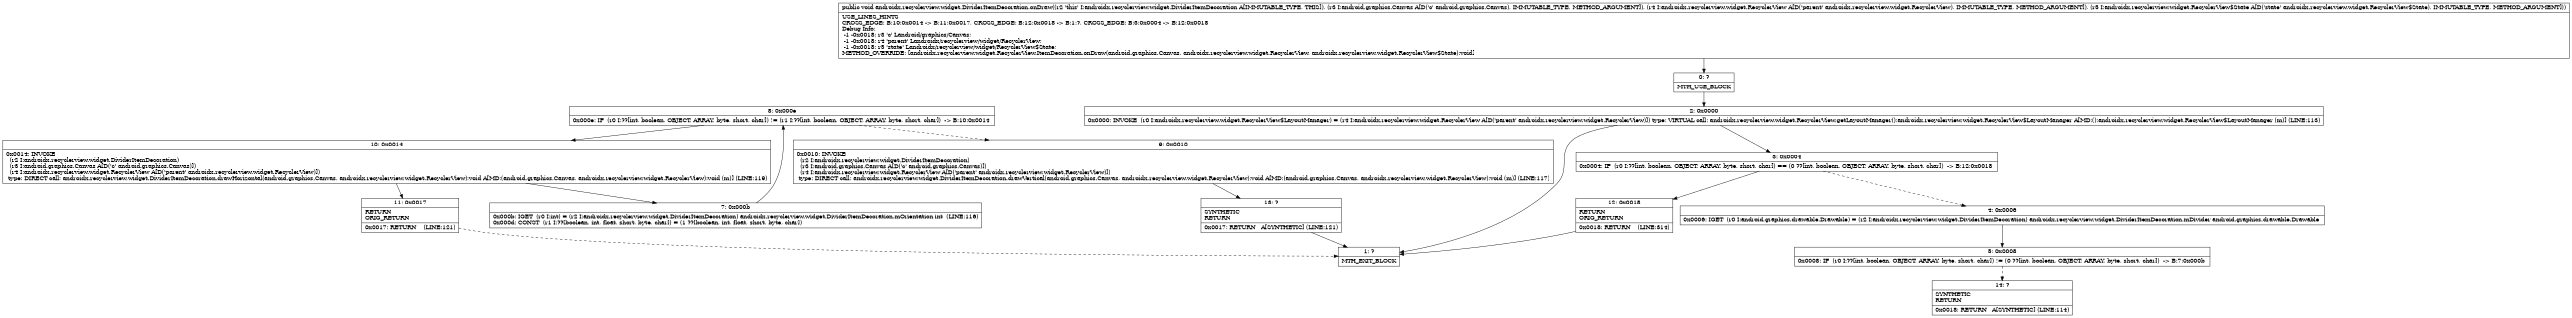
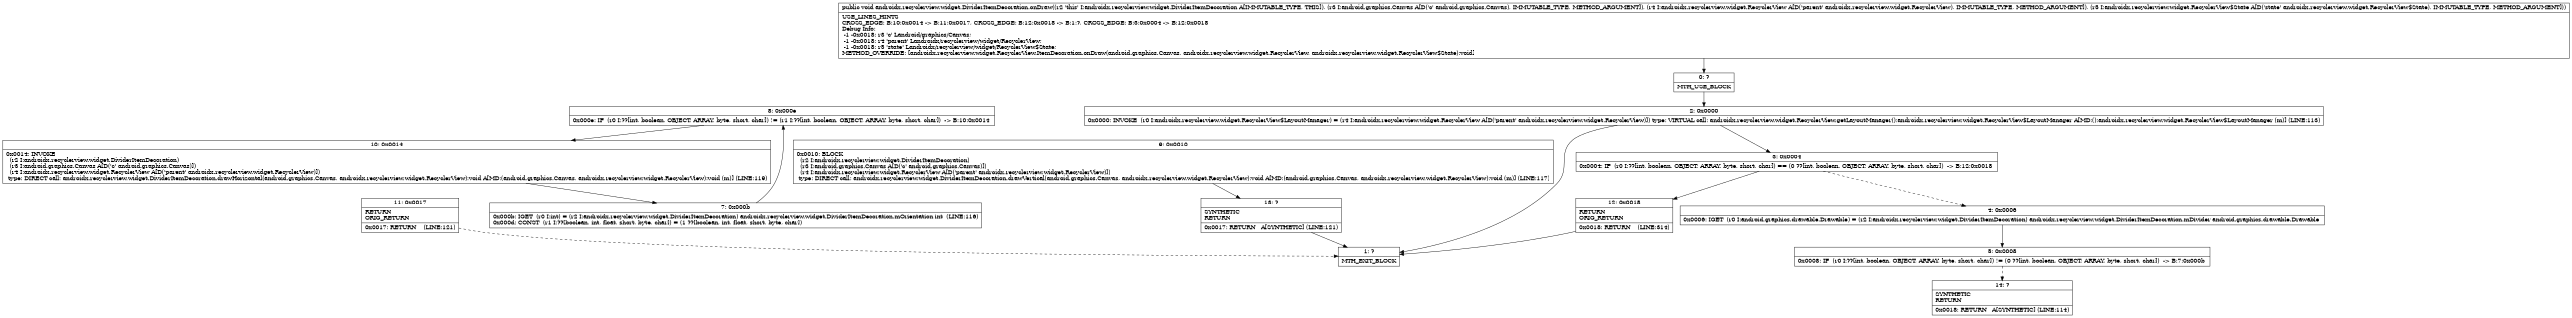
edge "8: 0x000e" -> "9: 0x0010": removed
node "9: 0x0010": text "0x0010: INVOKE" -> "0x0010: BLOCK"
edge "10: 0x0014" -> "11: 0x0017": removed
